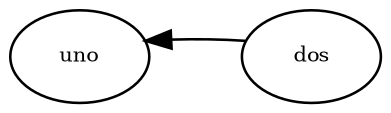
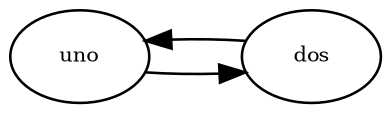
edge "uno" -> "dos": added
